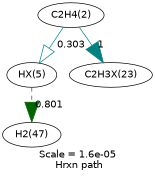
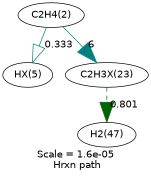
edge "C2H4(2)" -> "HX(5)": label " 0.303" -> " 0.333"
edge "C2H4(2)" -> "C2H3X(23)": label " 1" -> " 6"
edge "HX(5)" -> "H2(47)": now "C2H3X(23)" -> "H2(47)"
